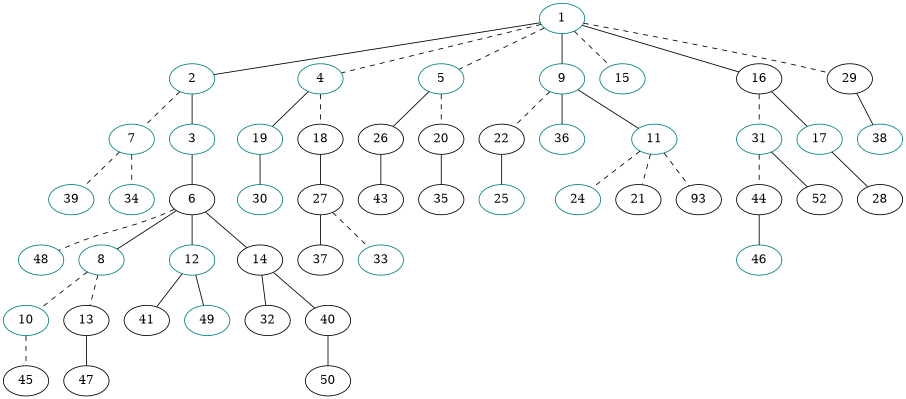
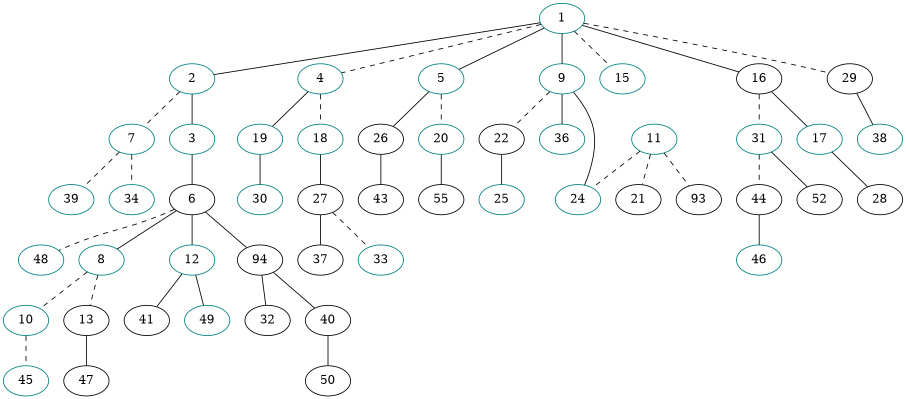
edge "1" -- "5": style dashed -> solid
edge "9" -- "11": now "9" -- "24"
node "18": color black -> teal
node "20": color black -> teal
node "35": label "35" -> "55"
node "14": label "14" -> "94"
node "45": color black -> teal
